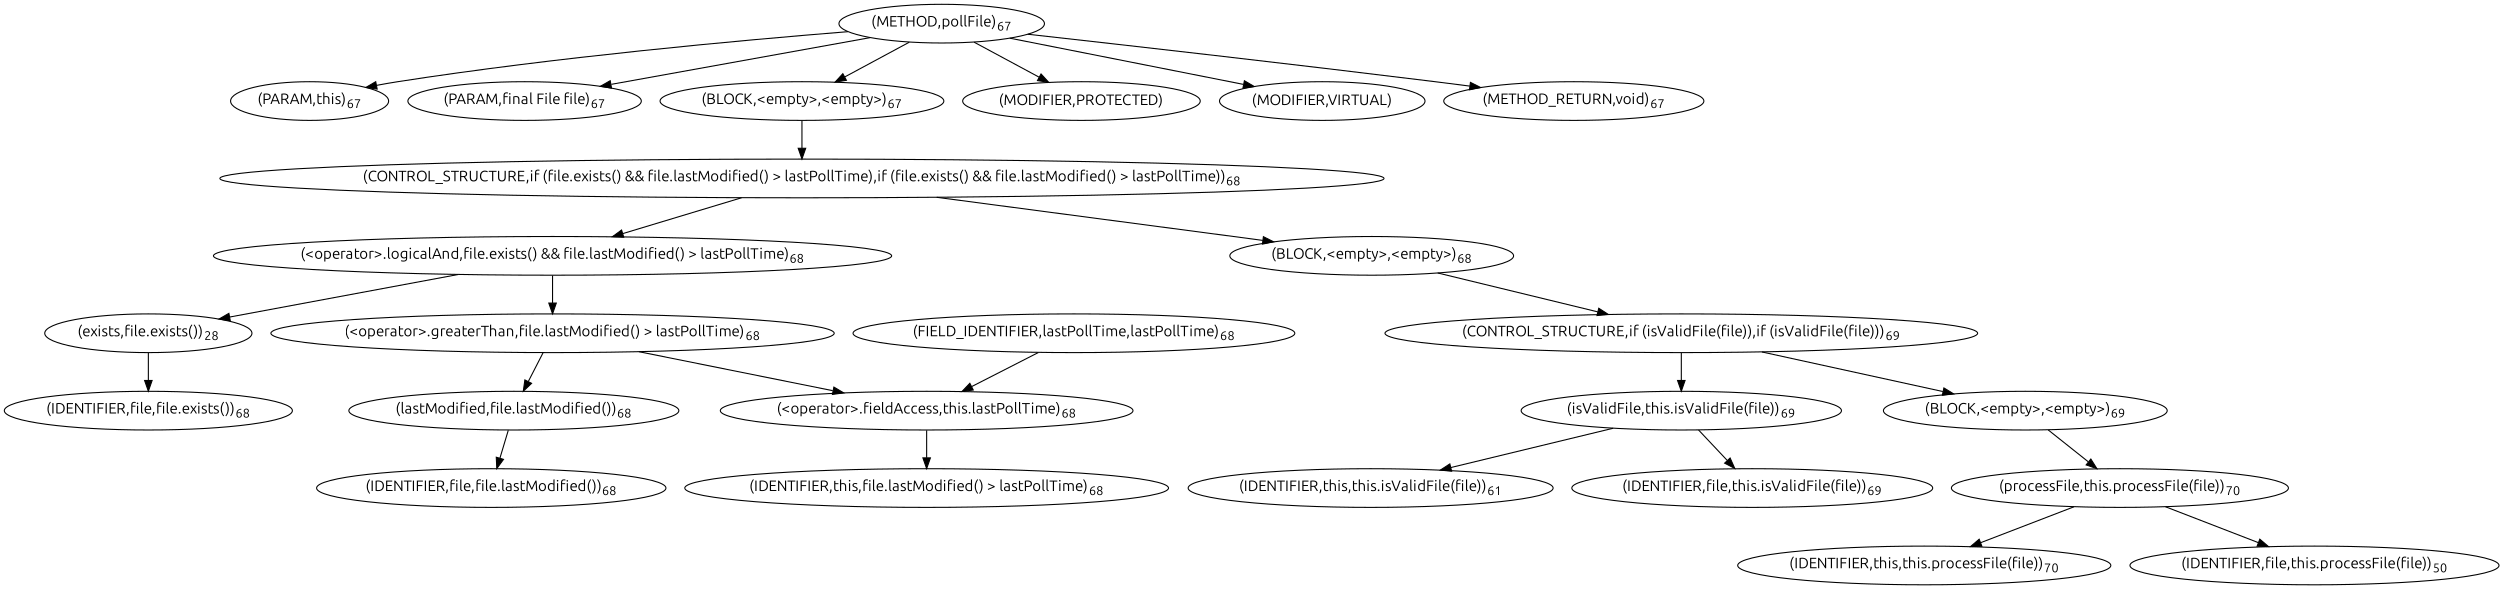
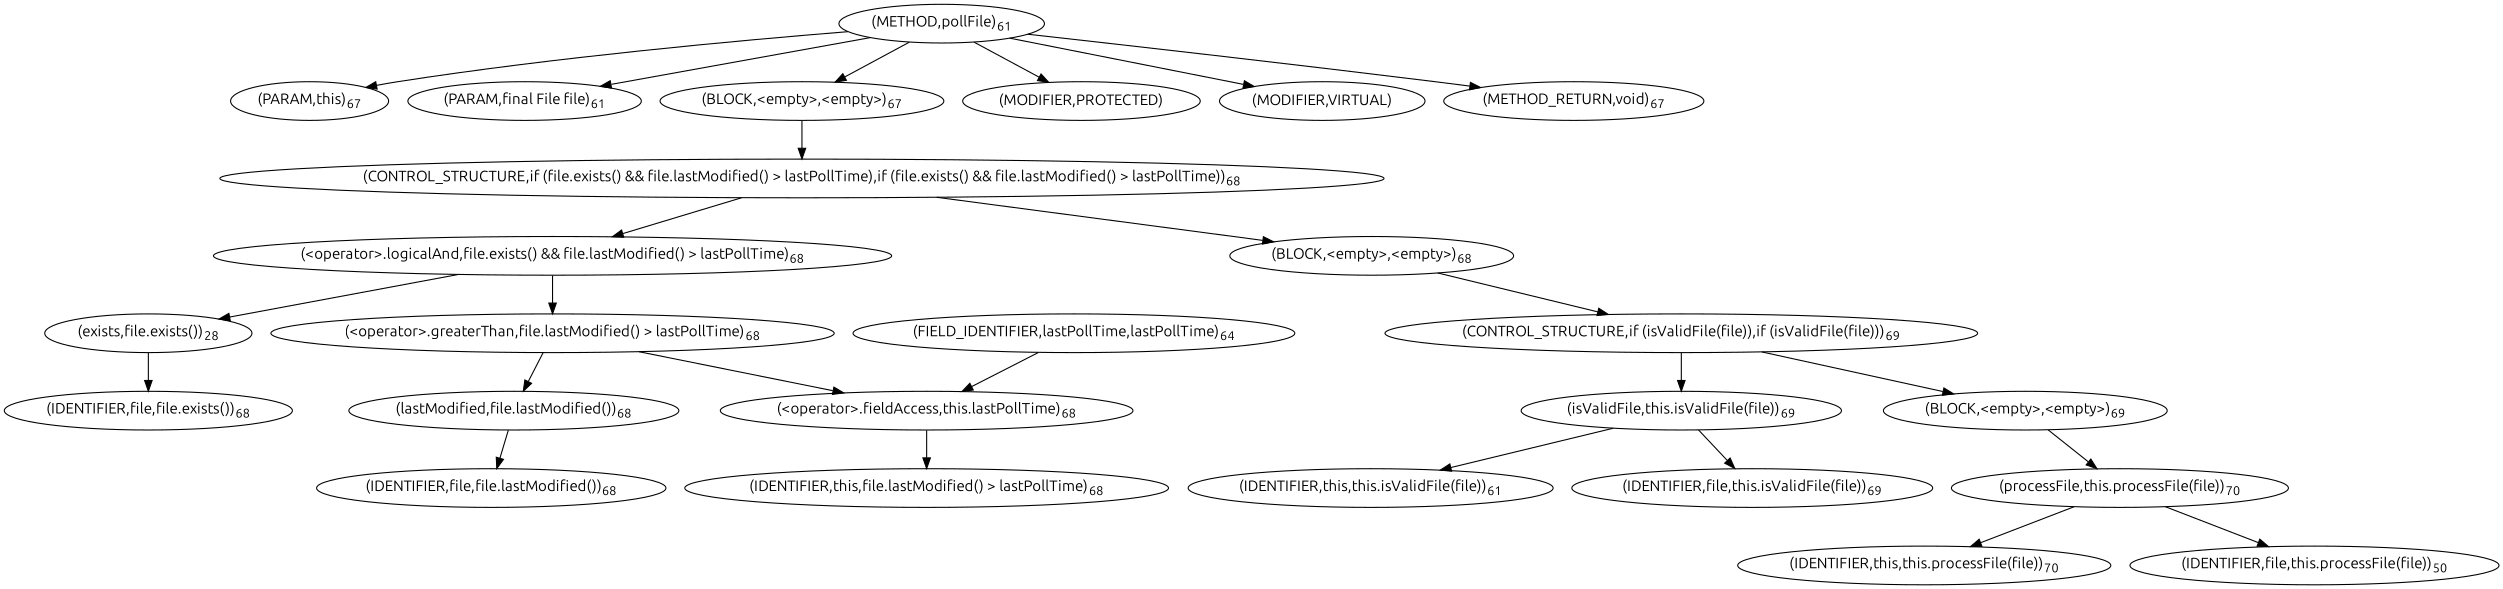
node "(METHOD,pollFile)": text "67" -> "61"
node "(PARAM,final File file)": text "67" -> "61"
node "(FIELD_IDENTIFIER,lastPollTime,lastPollTime)": text "68" -> "64"
